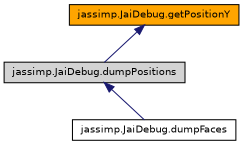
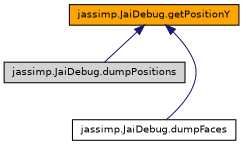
edge "jassimp.JaiDebug.dumpFaces" -> "jassimp.JaiDebug.dumpPositions": now "jassimp.JaiDebug.dumpFaces" -> "jassimp.JaiDebug.getPositionY"
